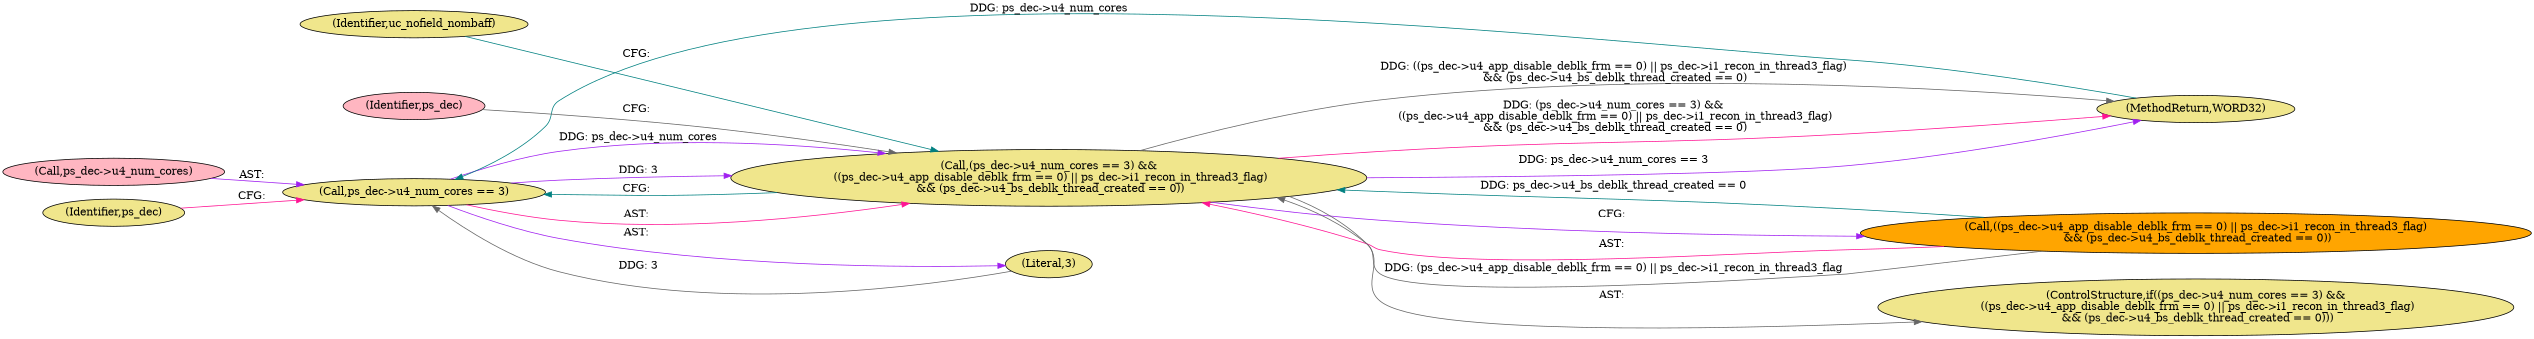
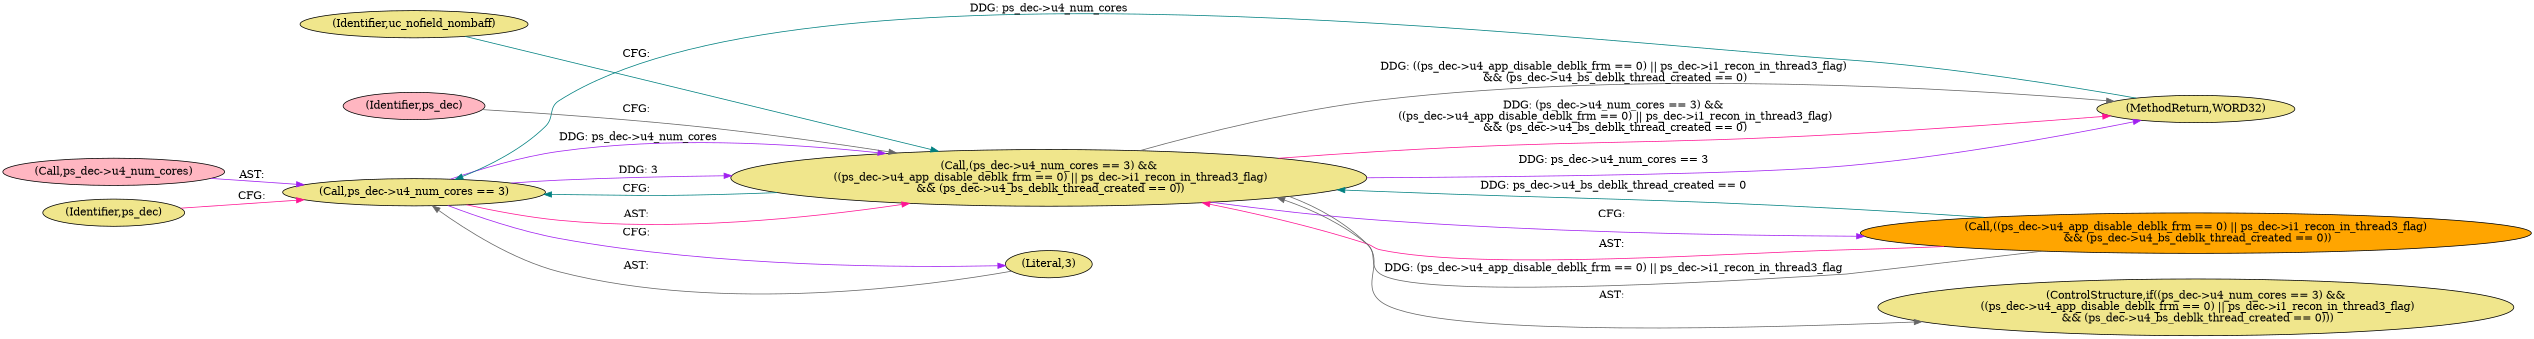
edge "(Call,ps_dec->u4_num_cores == 3)" -> "(Literal,3)": label "AST: " -> "CFG: "
edge "(Literal,3)" -> "(Call,ps_dec->u4_num_cores == 3)": label "DDG: 3" -> "AST: "
